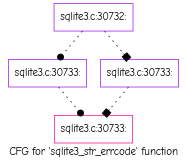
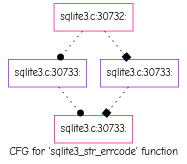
node "sqlite3.c:30732:": color purple -> deeppink
